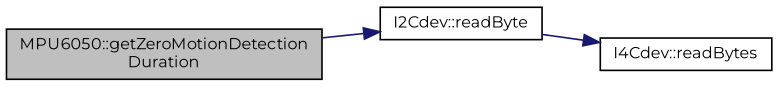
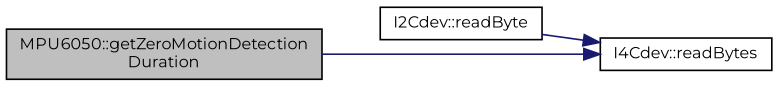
edge "MPU6050::getZeroMotionDetection Duration" -> "I2Cdev::readByte": now "MPU6050::getZeroMotionDetection Duration" -> "I4Cdev::readBytes"
